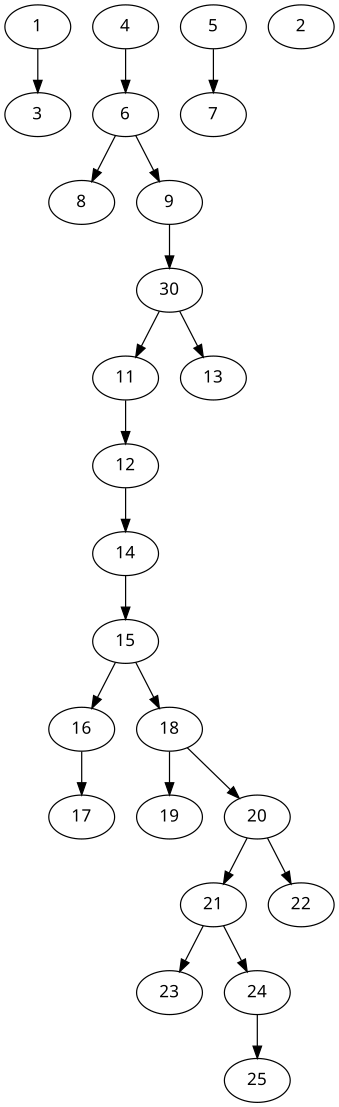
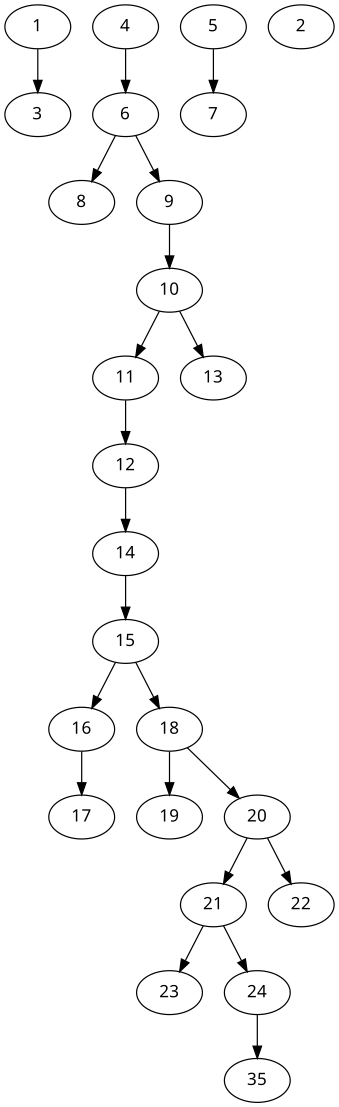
node "30": label "30" -> "10"
node "25": label "25" -> "35"
